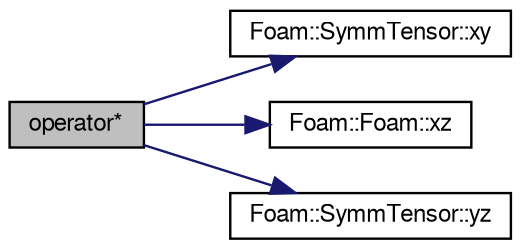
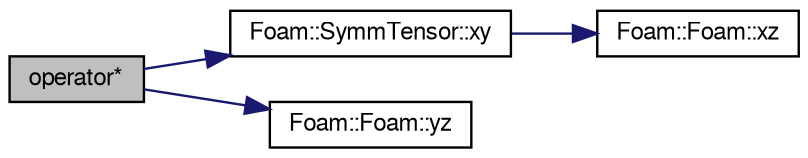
edge "operator*" -> "Foam::Foam::xz": now "Foam::SymmTensor::xy" -> "Foam::Foam::xz"
node "Foam::SymmTensor::yz": label "Foam::SymmTensor::yz" -> "Foam::Foam::yz"
